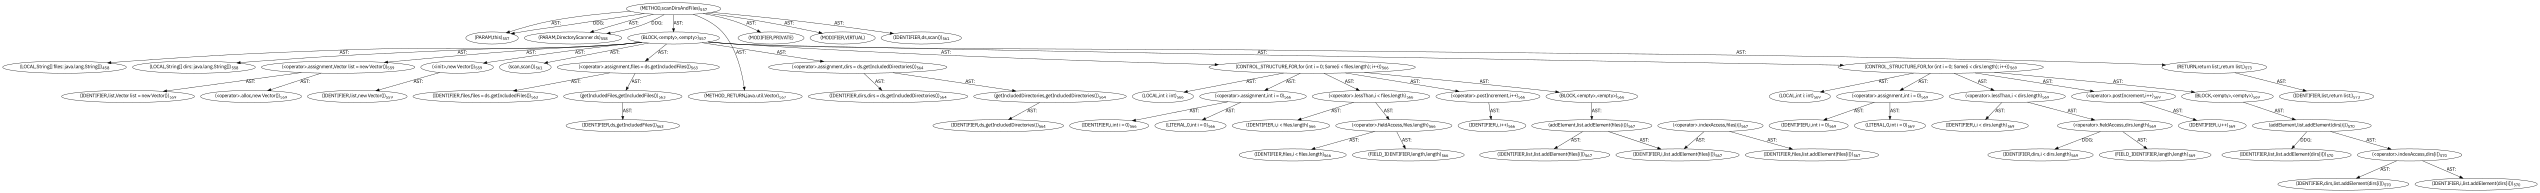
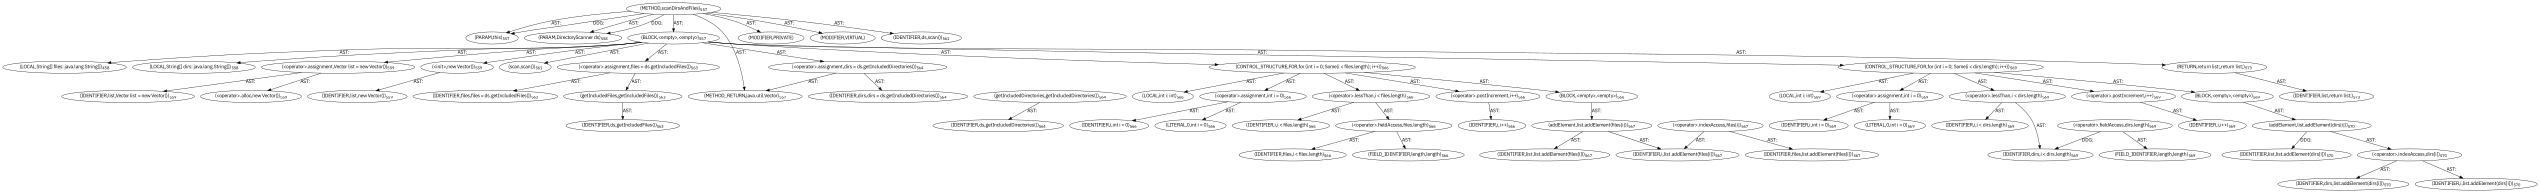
edge "(<operator>.assignment,dirs = ds.getIncludedDirectories())" -> "(getIncludedDirectories,getIncludedDirectories())": now "(<operator>.assignment,dirs = ds.getIncludedDirectories())" -> "(METHOD_RETURN,java.util.Vector)"
edge "(<operator>.lessThan,i < dirs.length)" -> "(<operator>.fieldAccess,dirs.length)": now "(<operator>.lessThan,i < dirs.length)" -> "(IDENTIFIER,dirs,i < dirs.length)"
